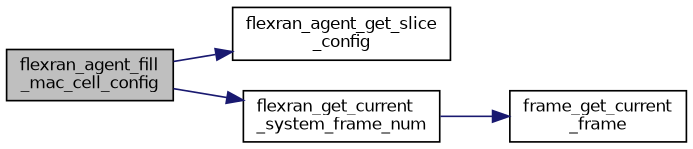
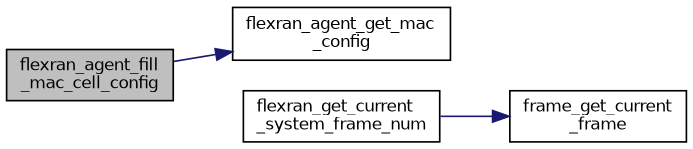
node "flexran_agent_get_slice _config": label "flexran_agent_get_slice _config" -> "flexran_agent_get_mac _config"
edge "flexran_agent_fill _mac_cell_config" -> "flexran_get_current _system_frame_num": removed
